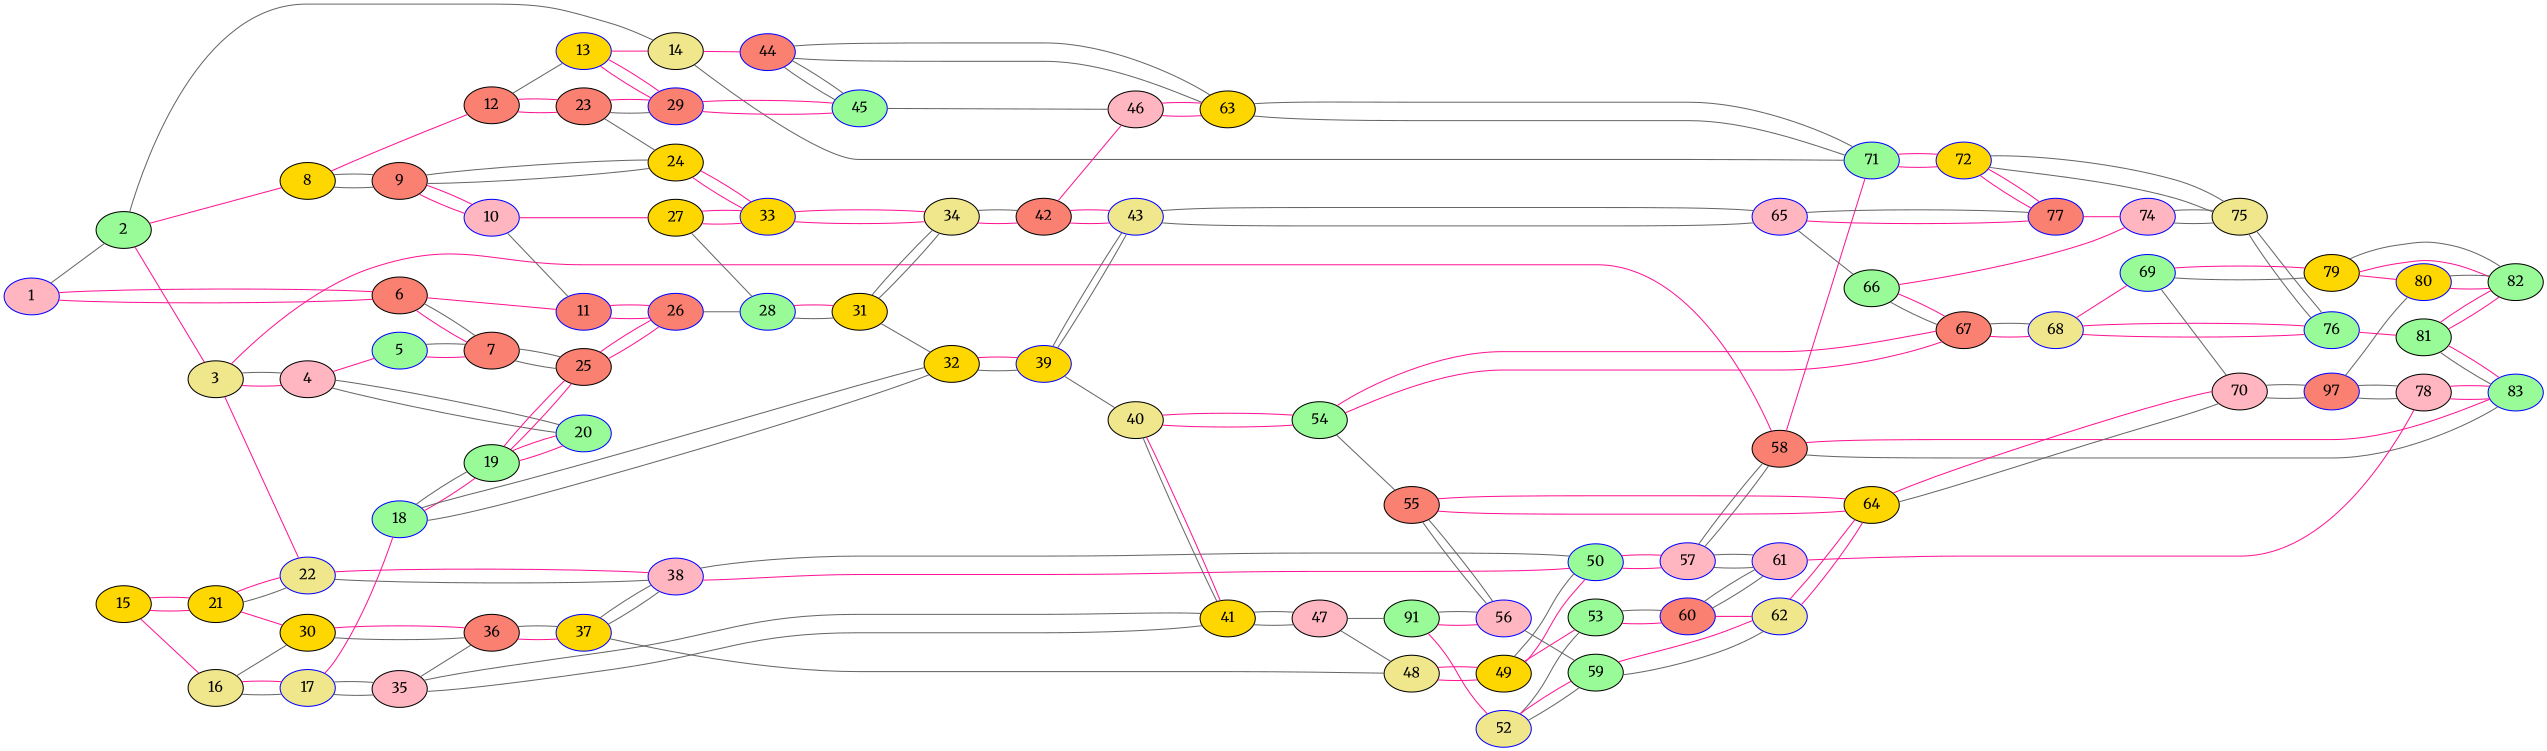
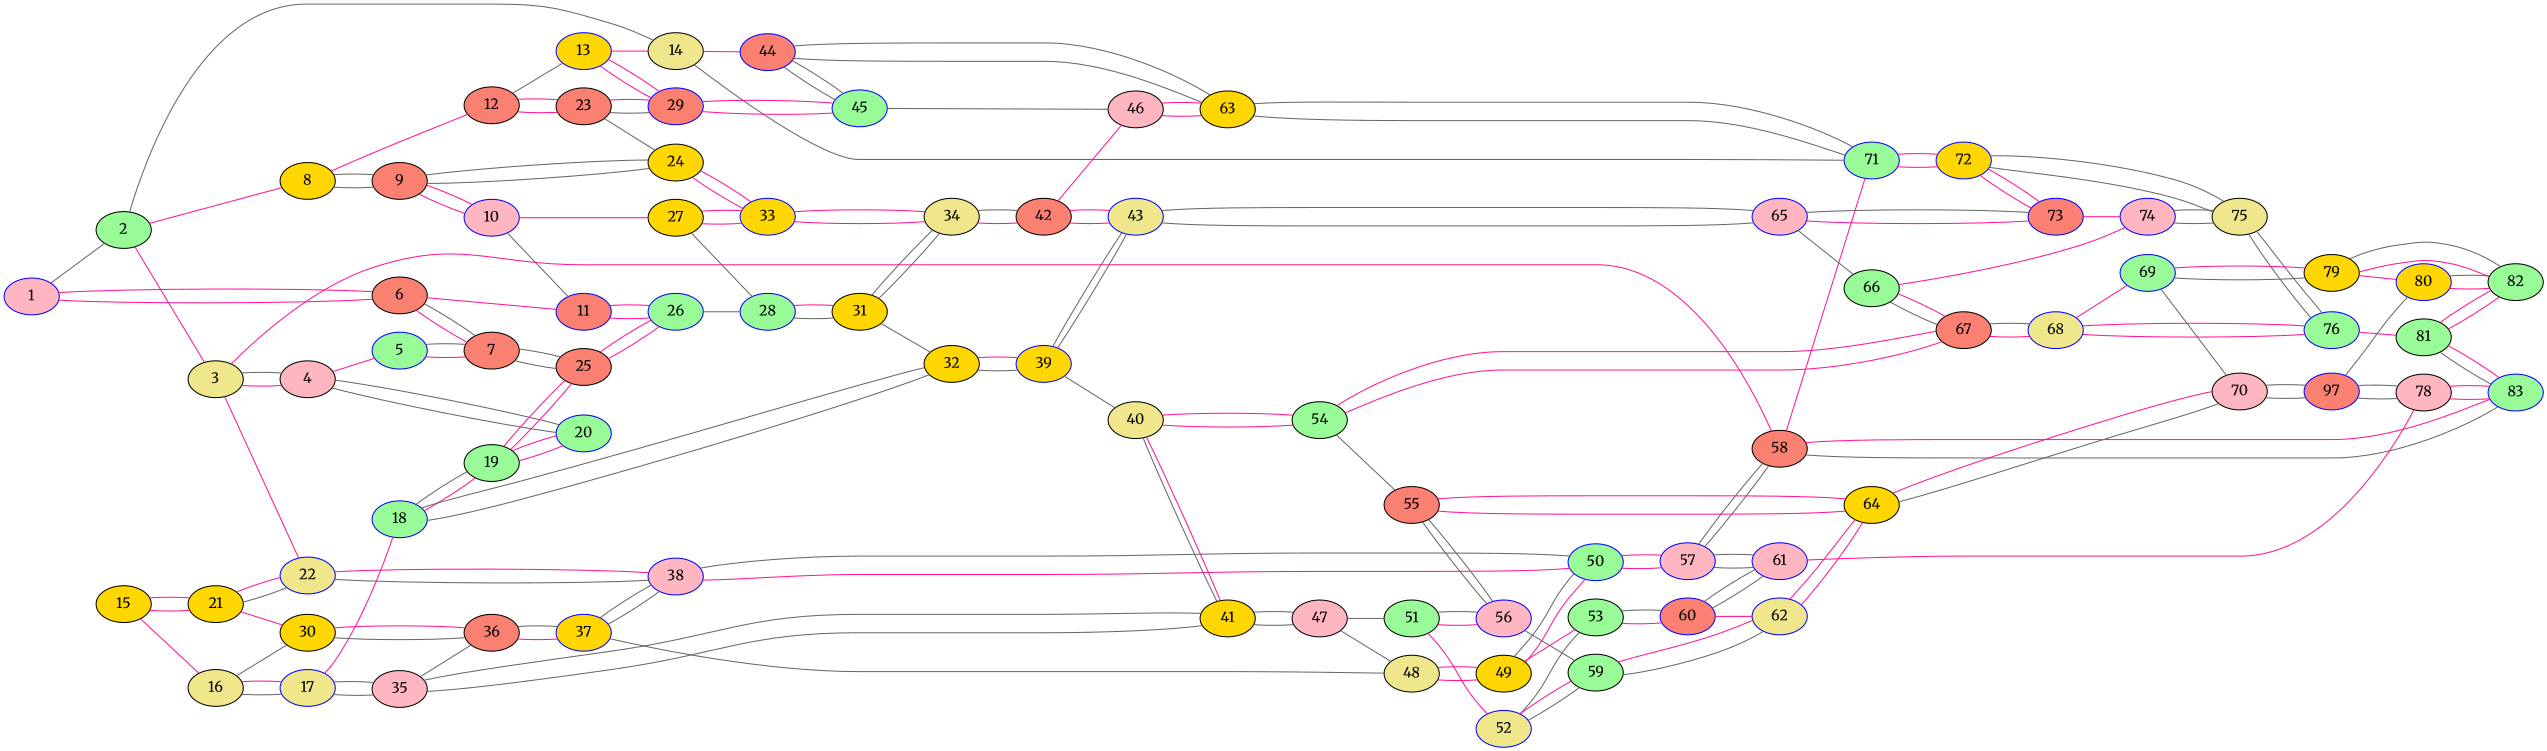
node "77": label "77" -> "73"
node "26": fillcolor salmon -> palegreen
node "91": label "91" -> "51"
